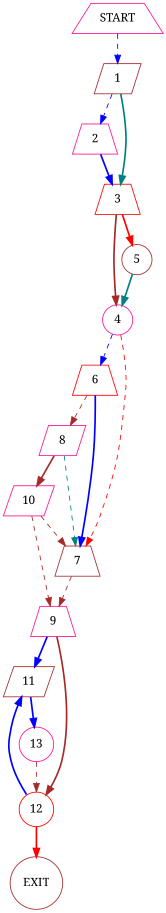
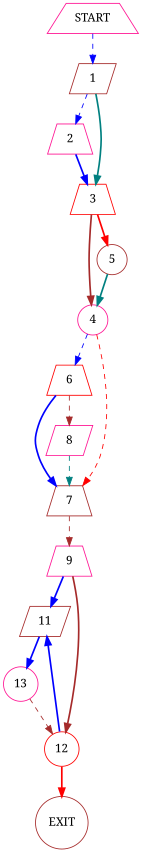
node "10": removed
